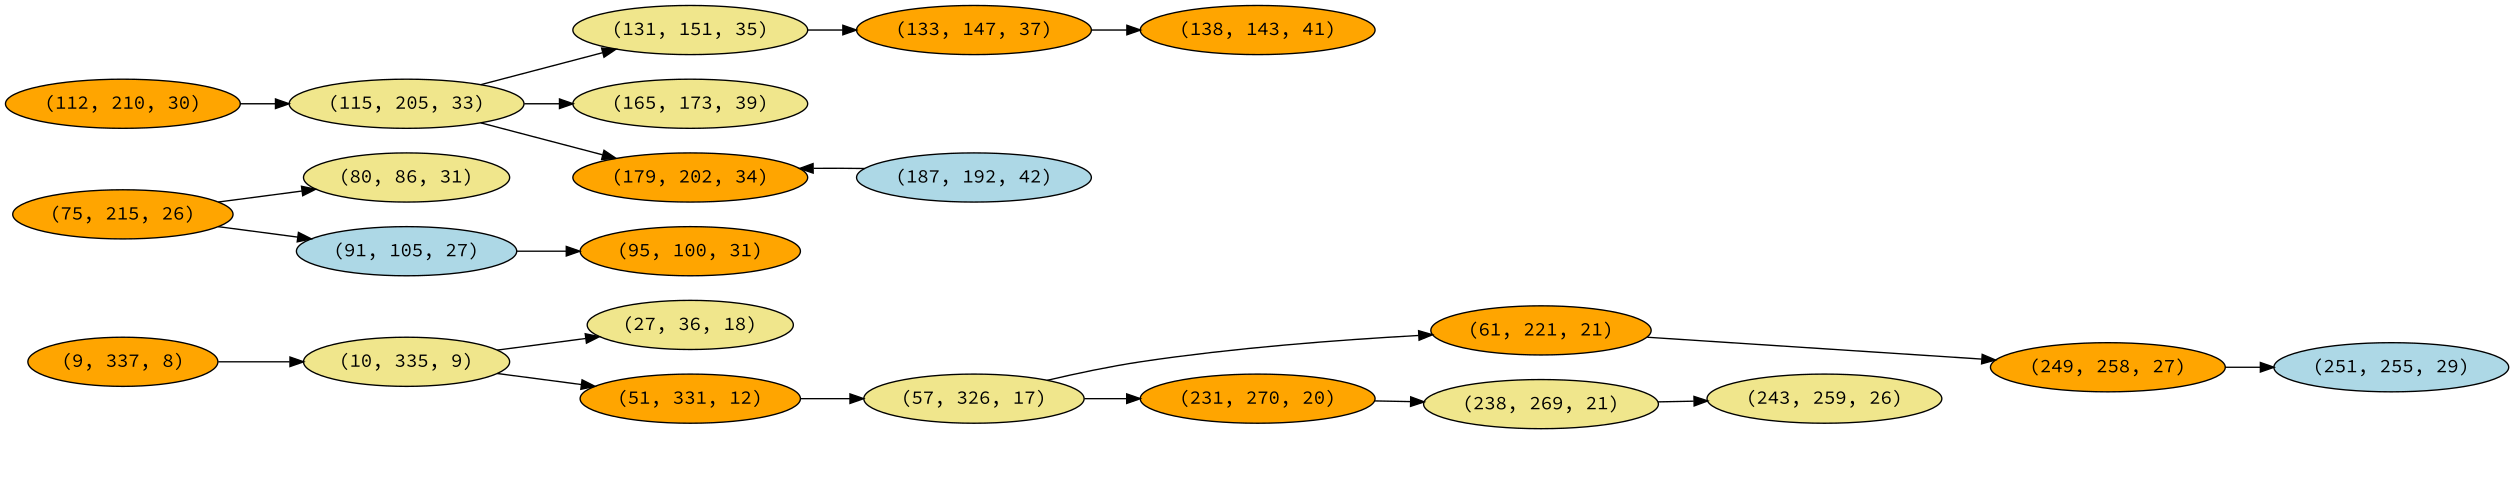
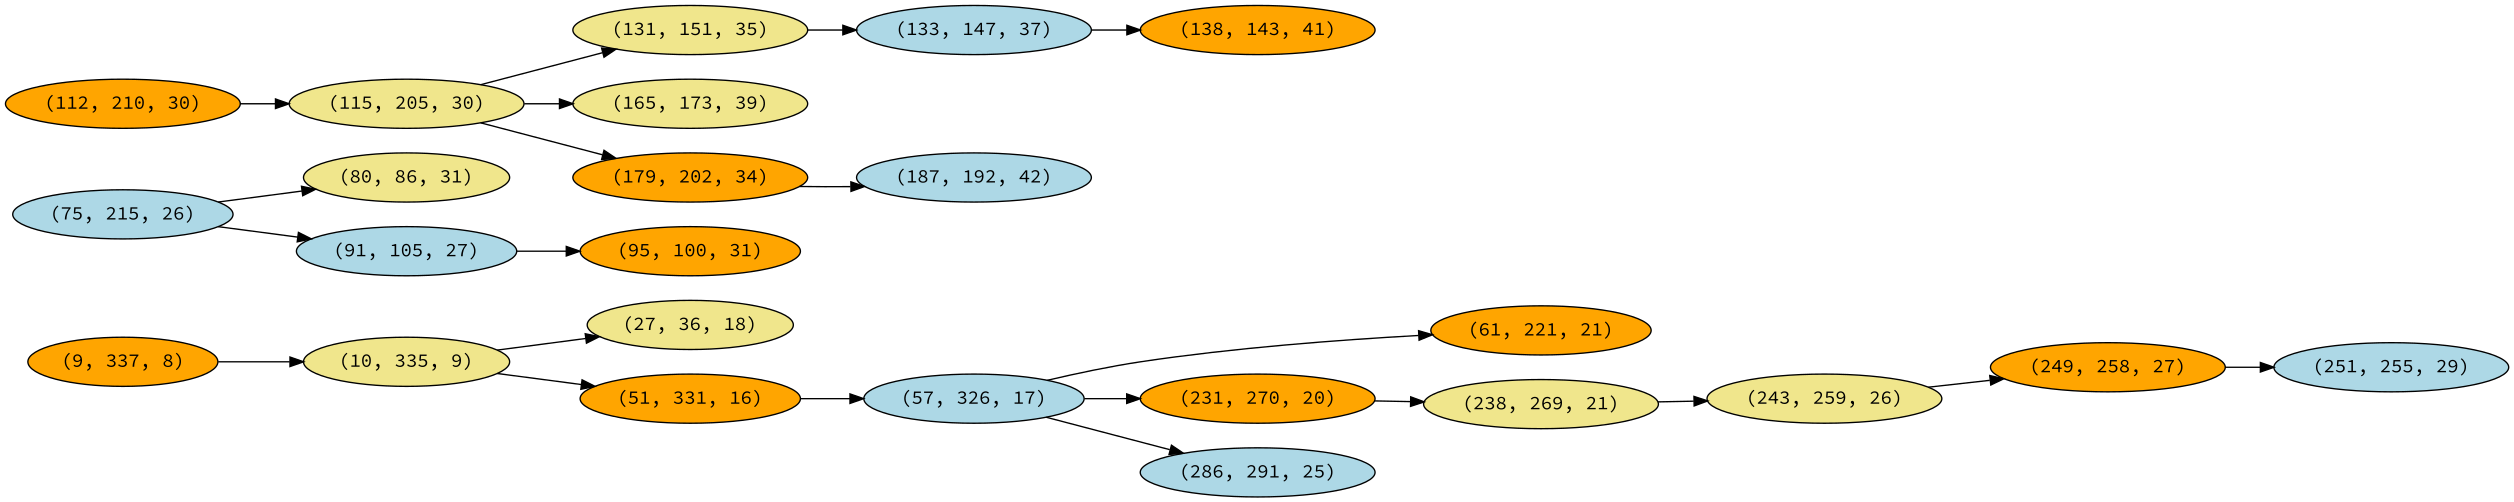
node "(133, 147, 37)": fillcolor orange -> lightblue
node "(115, 205, 33)": label "(115, 205, 33)" -> "(115, 205, 30)"
edge "(187, 192, 42)" -> "(179, 202, 34)": reversed
node "(75, 215, 26)": fillcolor orange -> lightblue
edge "(61, 221, 21)" -> "(249, 258, 27)": now "(243, 259, 26)" -> "(249, 258, 27)"
node "(51, 331, 12)": label "(51, 331, 12)" -> "(51, 331, 16)"
node "(57, 326, 17)": fillcolor khaki -> lightblue
node "(286, 291, 25)": added
